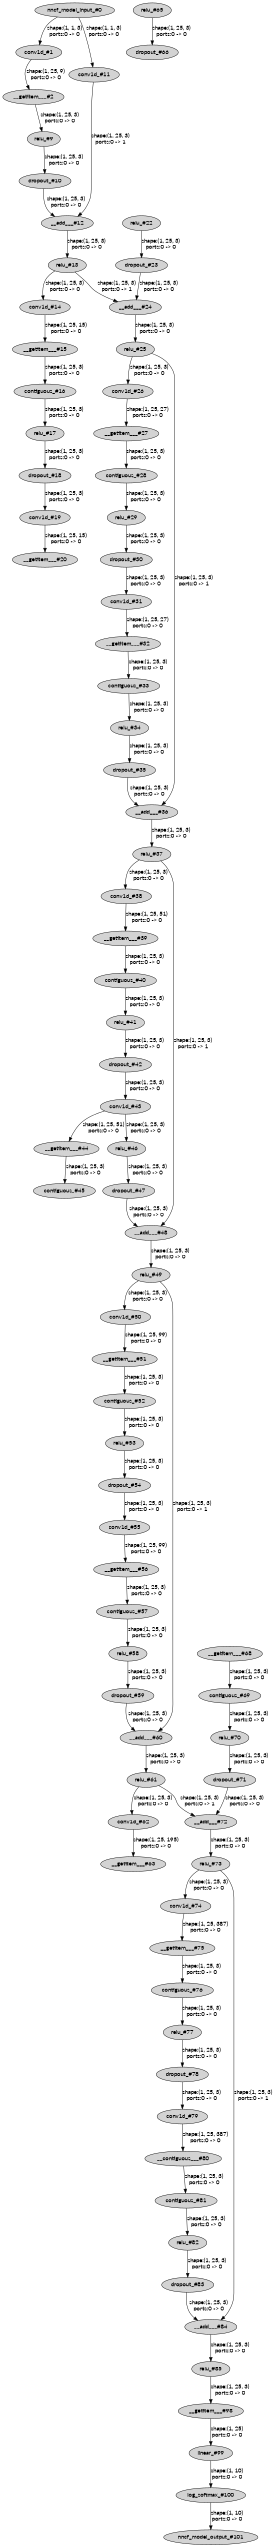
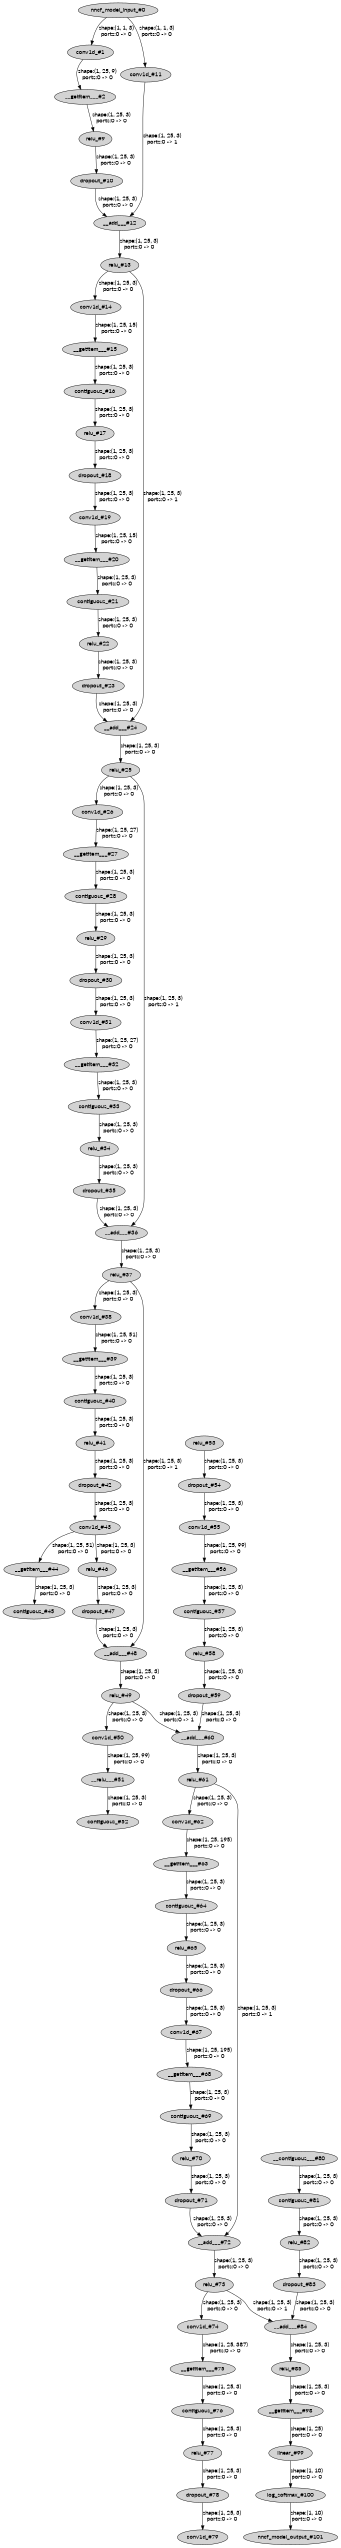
node "contiguous_#21": added
node "__getitem___#51": label "__getitem___#51" -> "__relu___#51"
edge "contiguous_#52" -> "relu_#53": removed, label "shape:(1, 25, 3) ports:0 -> 0"
node "contiguous_#64": added
node "conv1d_#67": added
edge "conv1d_#79" -> "__contiguous___#80": removed, label "shape:(1, 25, 387) ports:0 -> 0"
